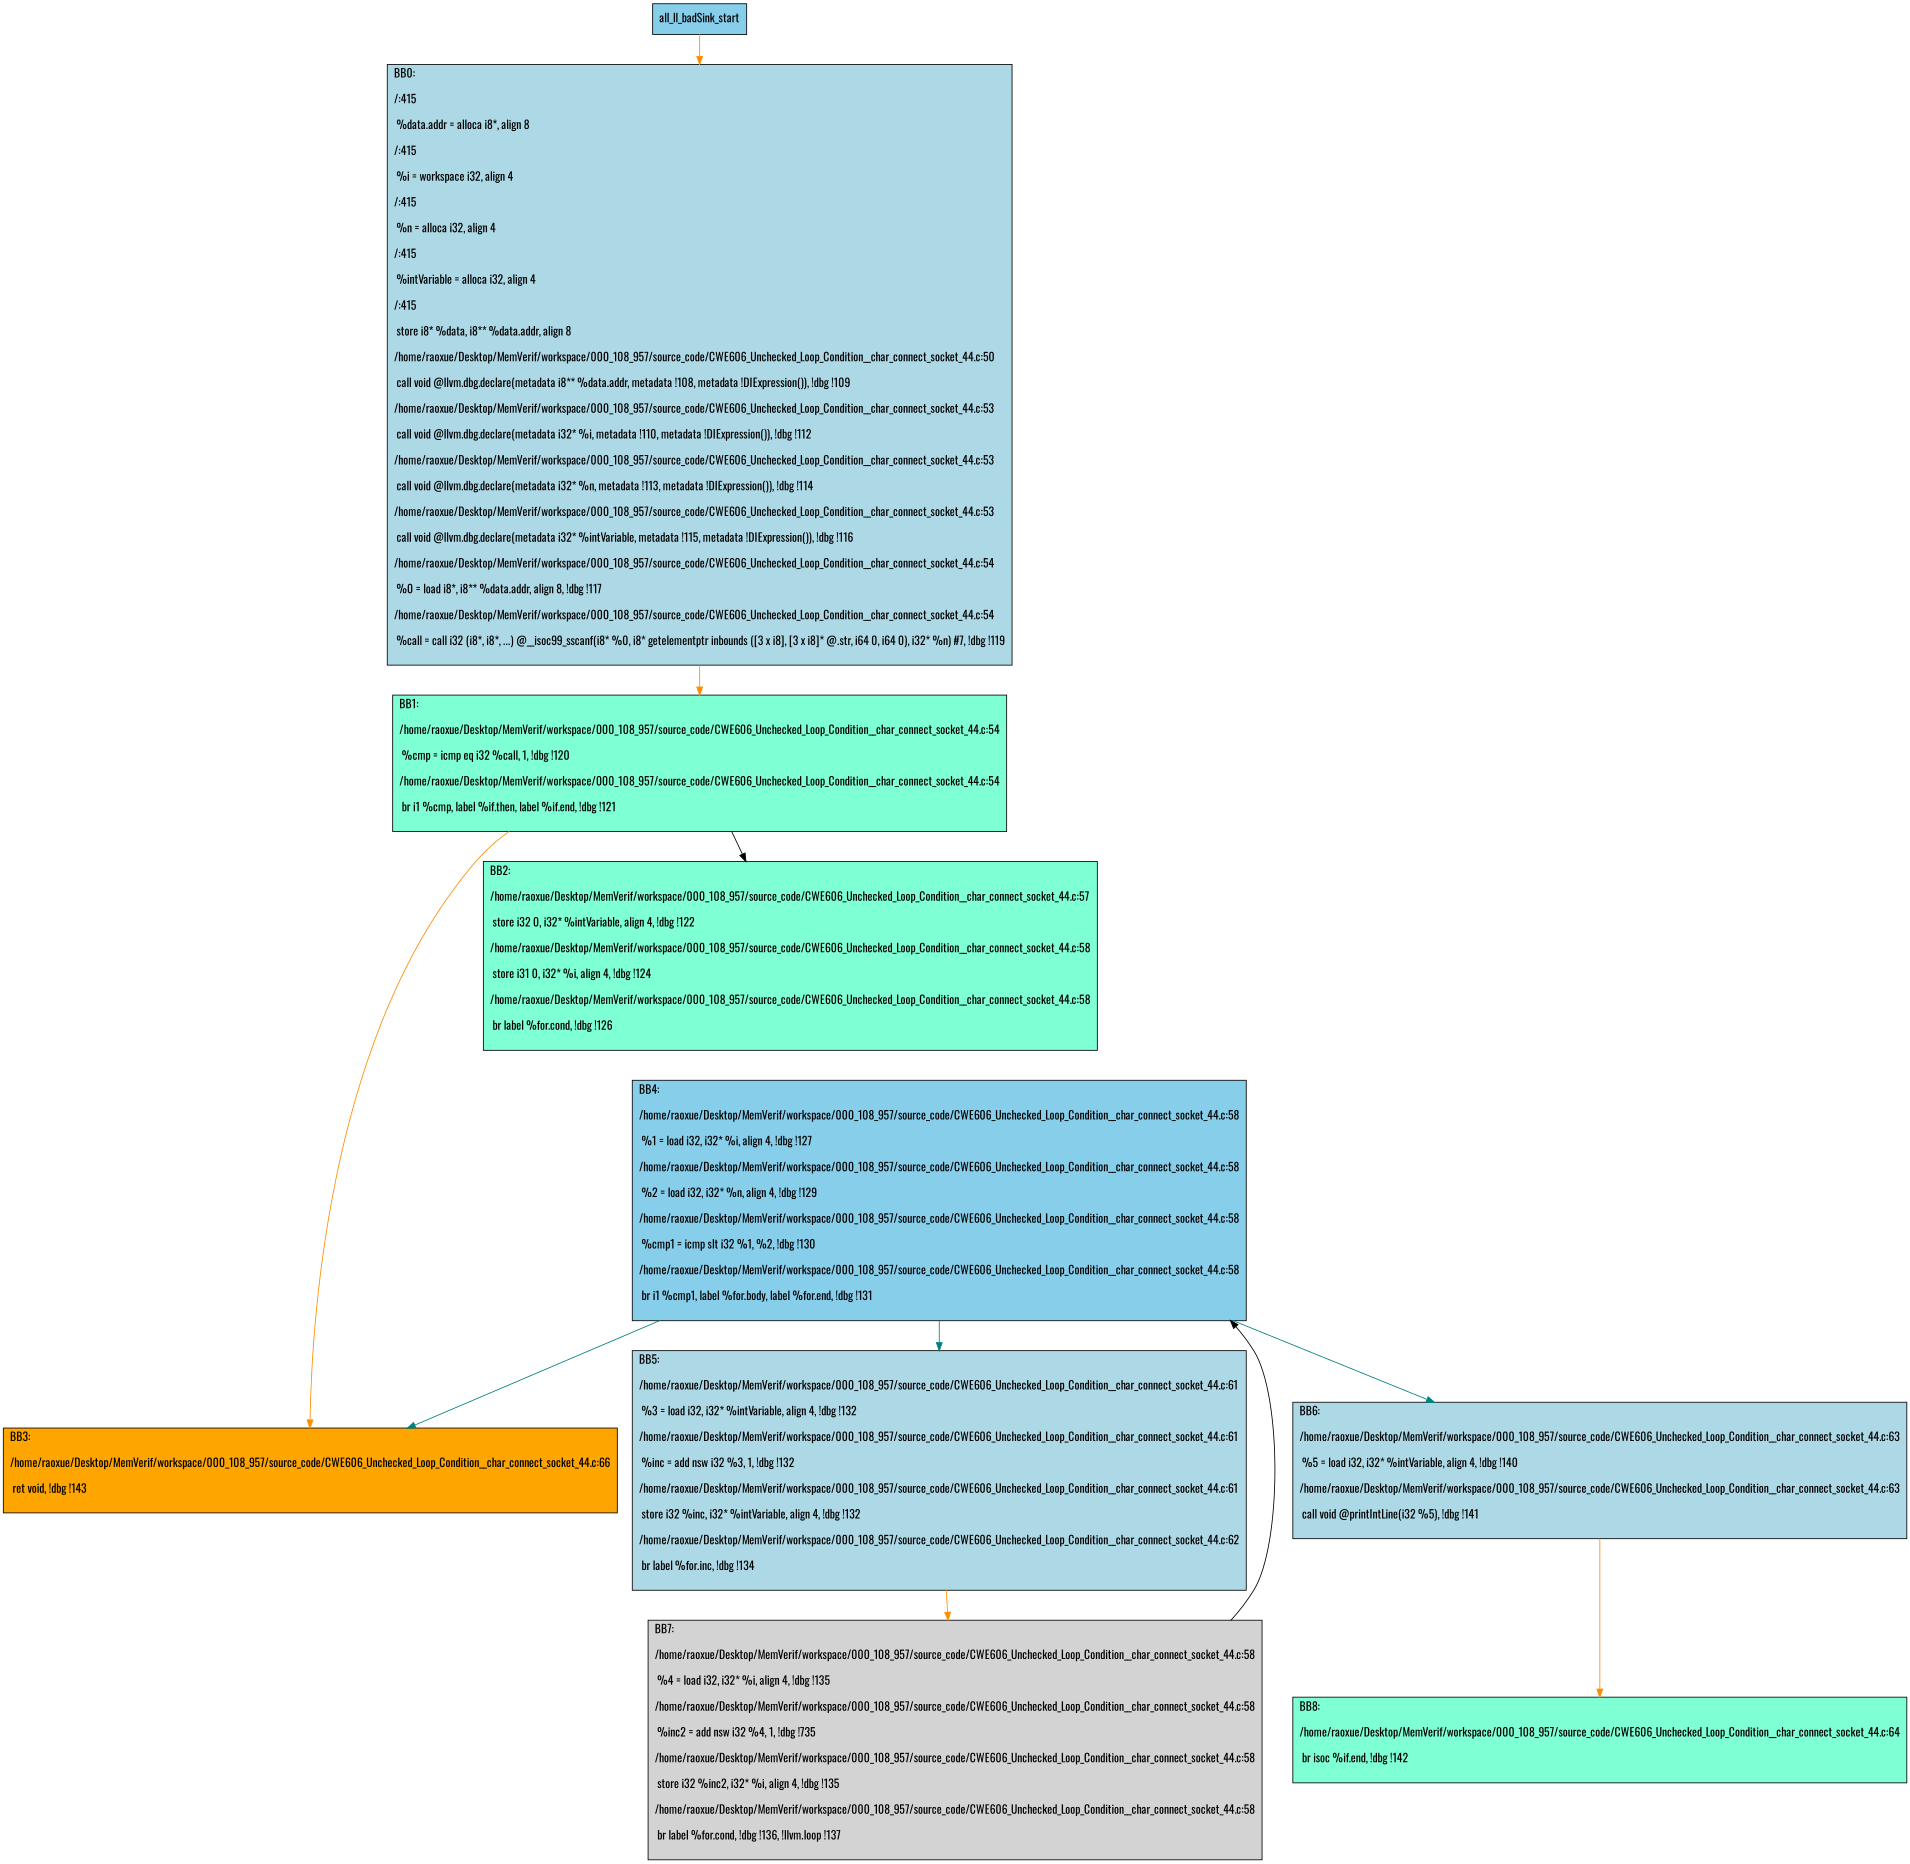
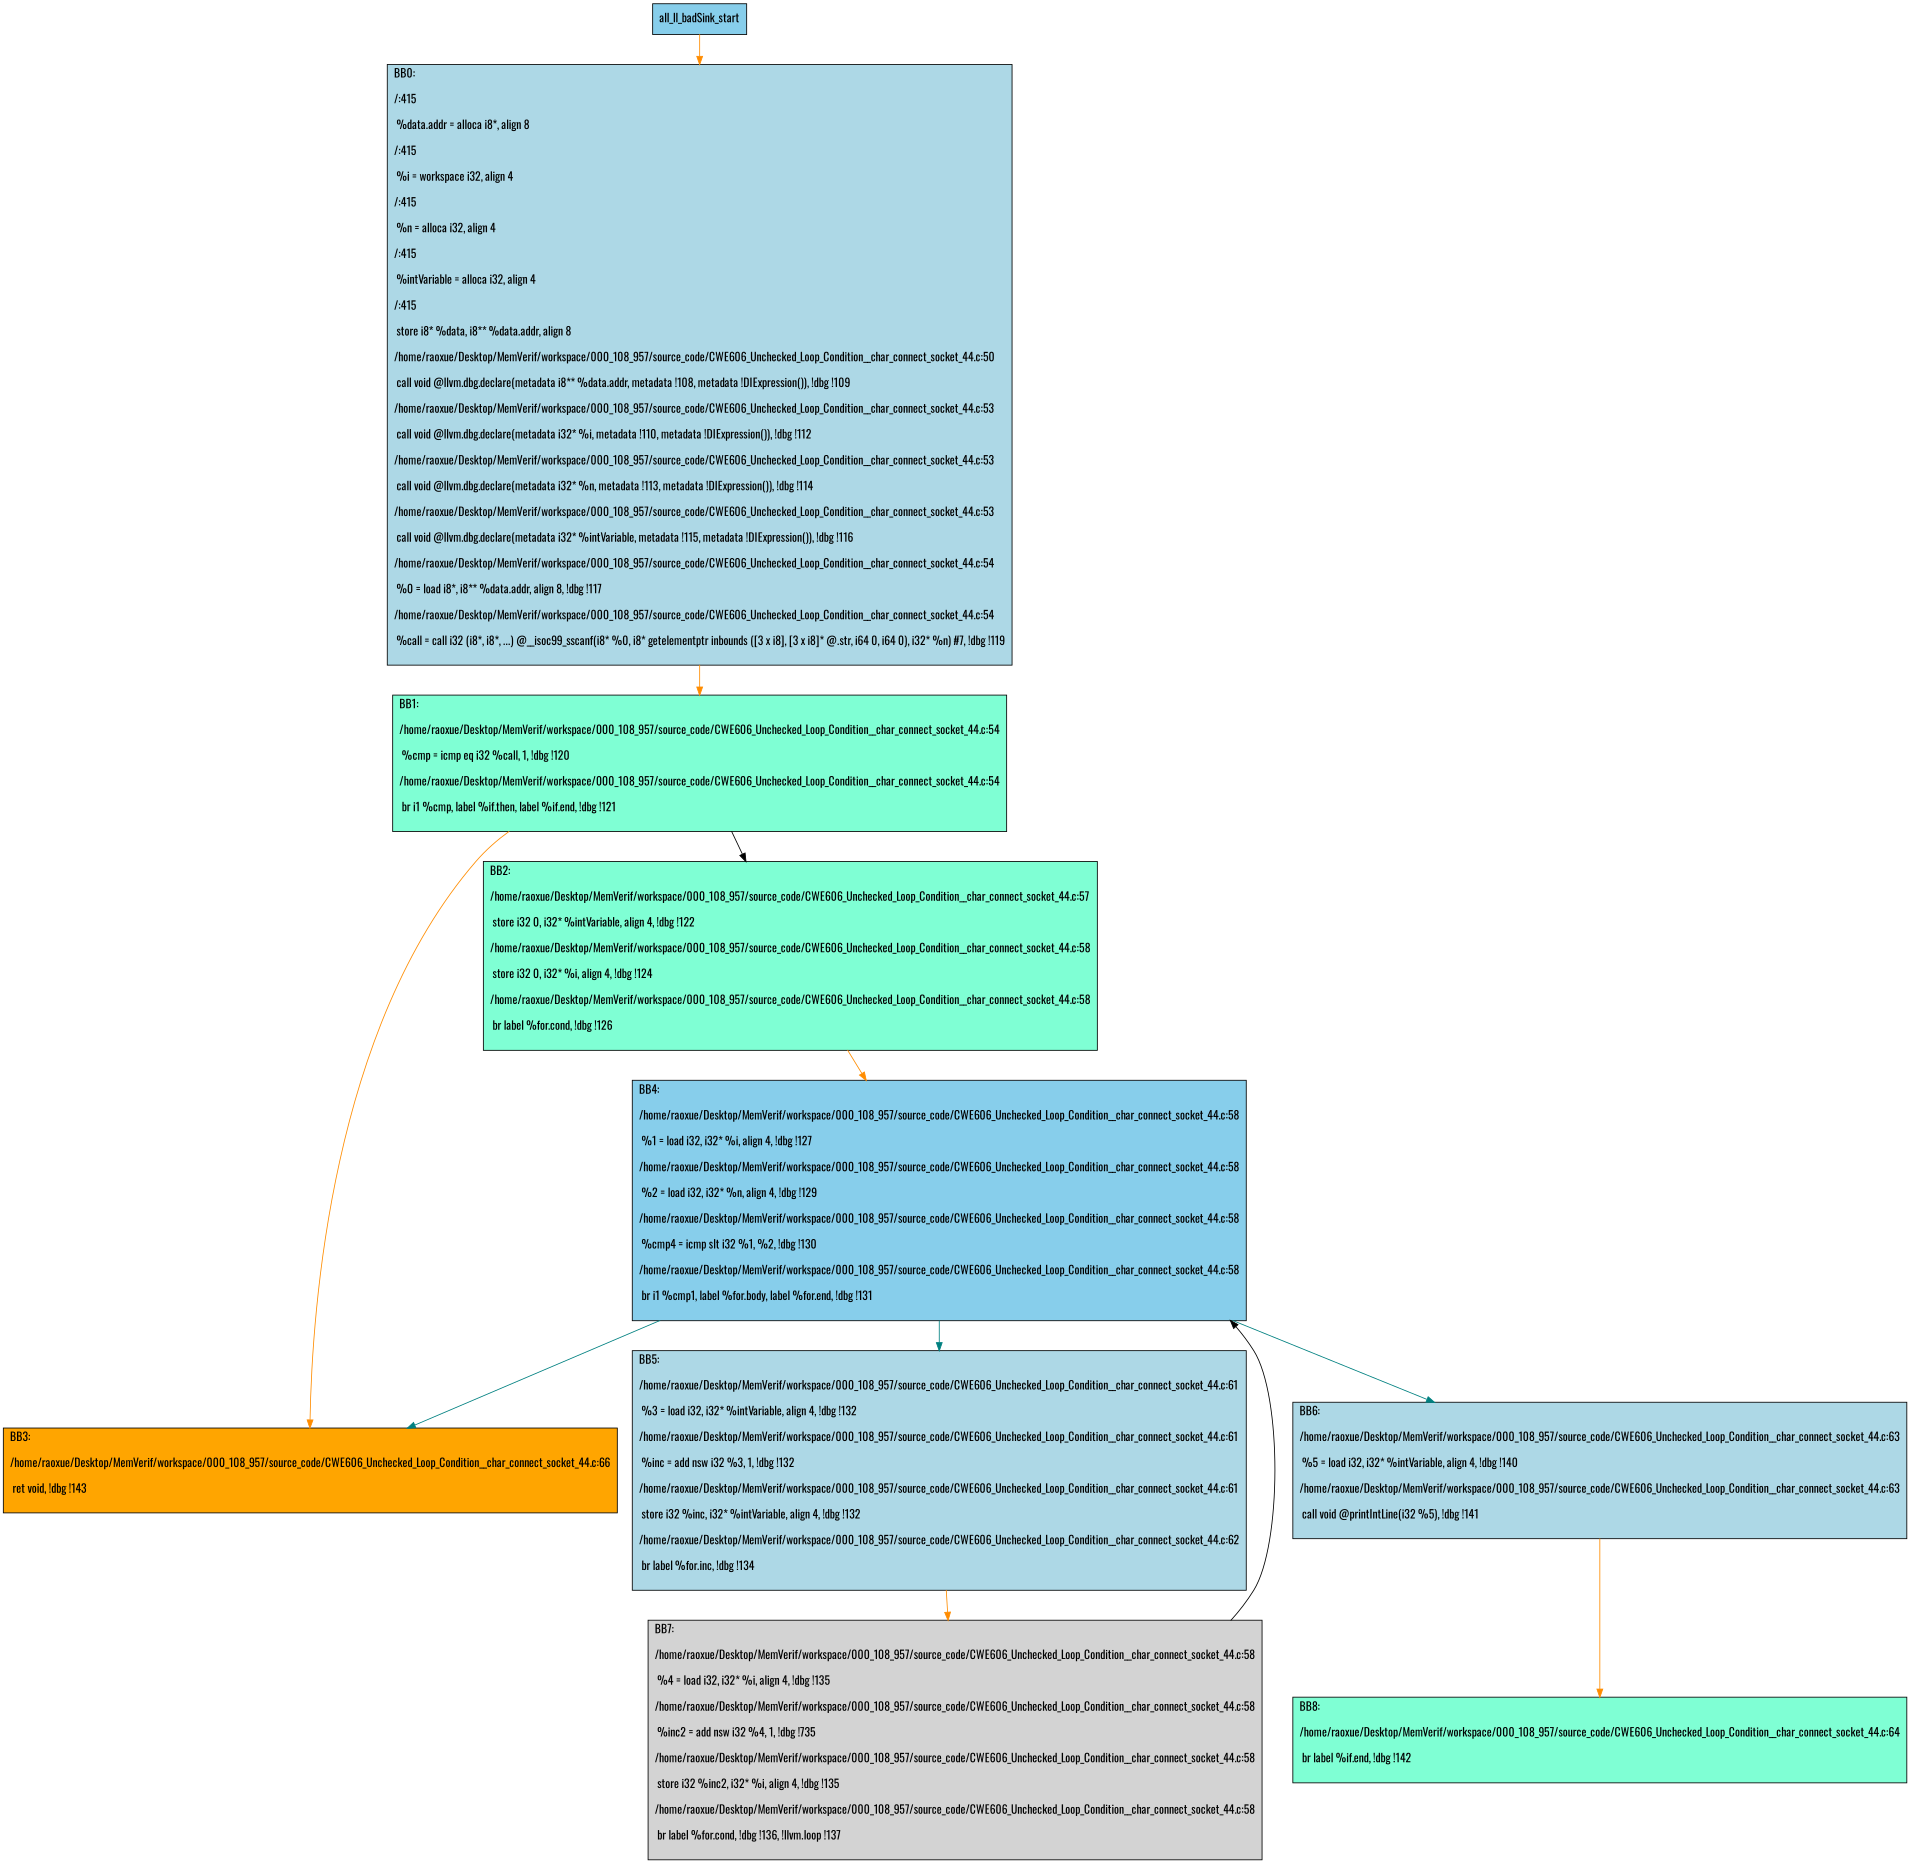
node "BB2:": text "store i31 0, i32* %i, align 4, !dbg !124" -> "store i32 0, i32* %i, align 4, !dbg !124"
edge "BB2:" -> "BB4:": added
node "BB4:": text "%cmp1 = icmp slt i32 %1, %2, !dbg !130" -> "%cmp4 = icmp slt i32 %1, %2, !dbg !130"
node "BB8:": text "br isoc %if.end, !dbg !142" -> "br label %if.end, !dbg !142"
